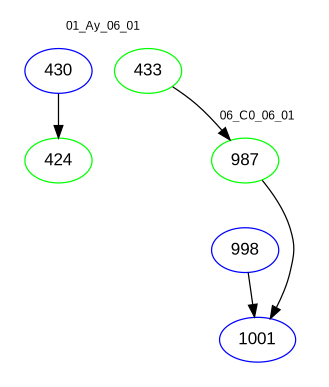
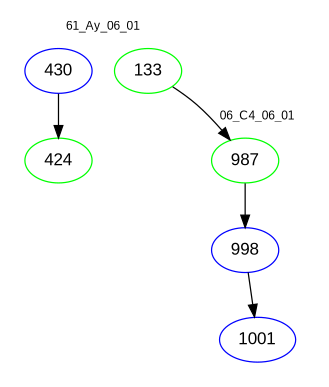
cluster "01_Ay_06_01": label "01_Ay_06_01" -> "61_Ay_06_01"
node "433": label "433" -> "133"
cluster "06_C0_06_01": label "06_C0_06_01" -> "06_C4_06_01"
edge "987" -> "1001": now "987" -> "998"
